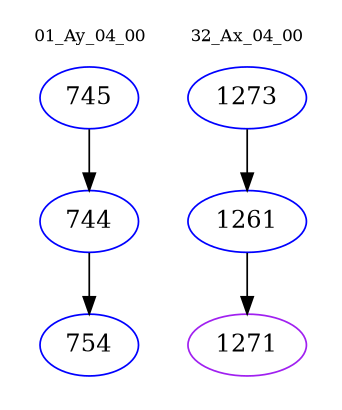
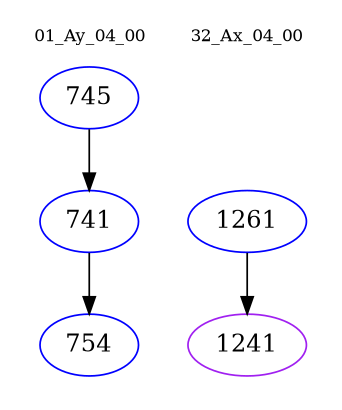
node "1273": removed
node "744": label "744" -> "741"
node "1271": label "1271" -> "1241"
